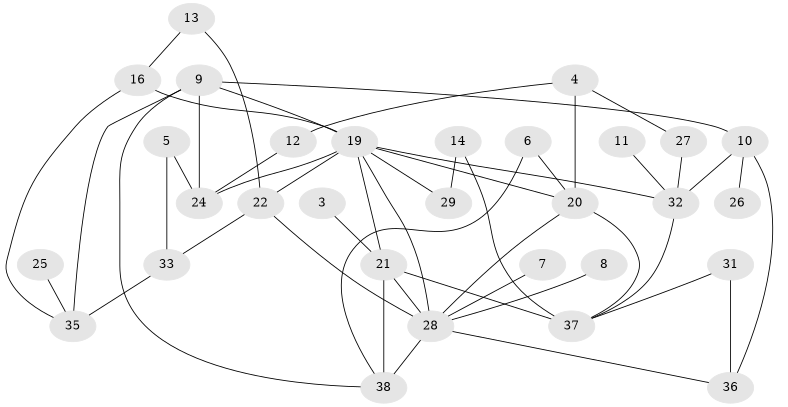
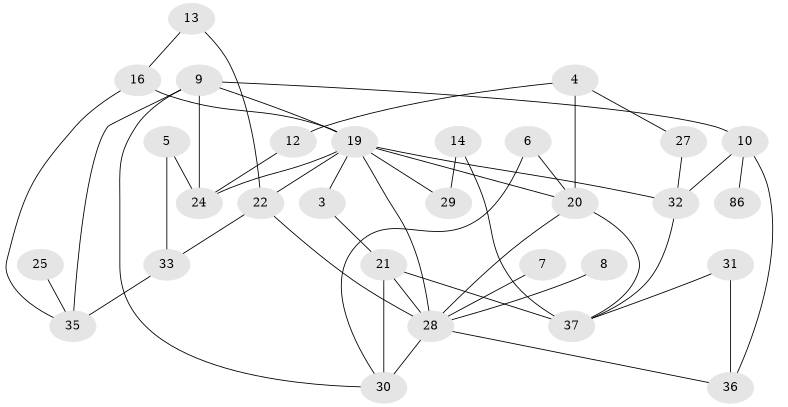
node "11": removed
edge "19" -- "21": now "19" -- "3"
node "26": label "26" -> "86"
node "38": label "38" -> "30"
